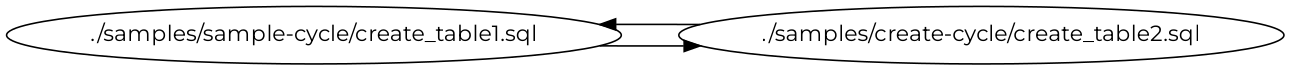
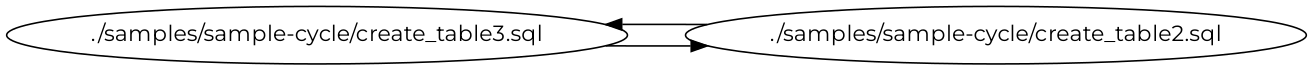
node "./samples/sample-cycle/create_table1.sql": label "./samples/sample-cycle/create_table1.sql" -> "./samples/sample-cycle/create_table3.sql"
node "./samples/create-cycle/create_table2.sql": label "./samples/create-cycle/create_table2.sql" -> "./samples/sample-cycle/create_table2.sql"
